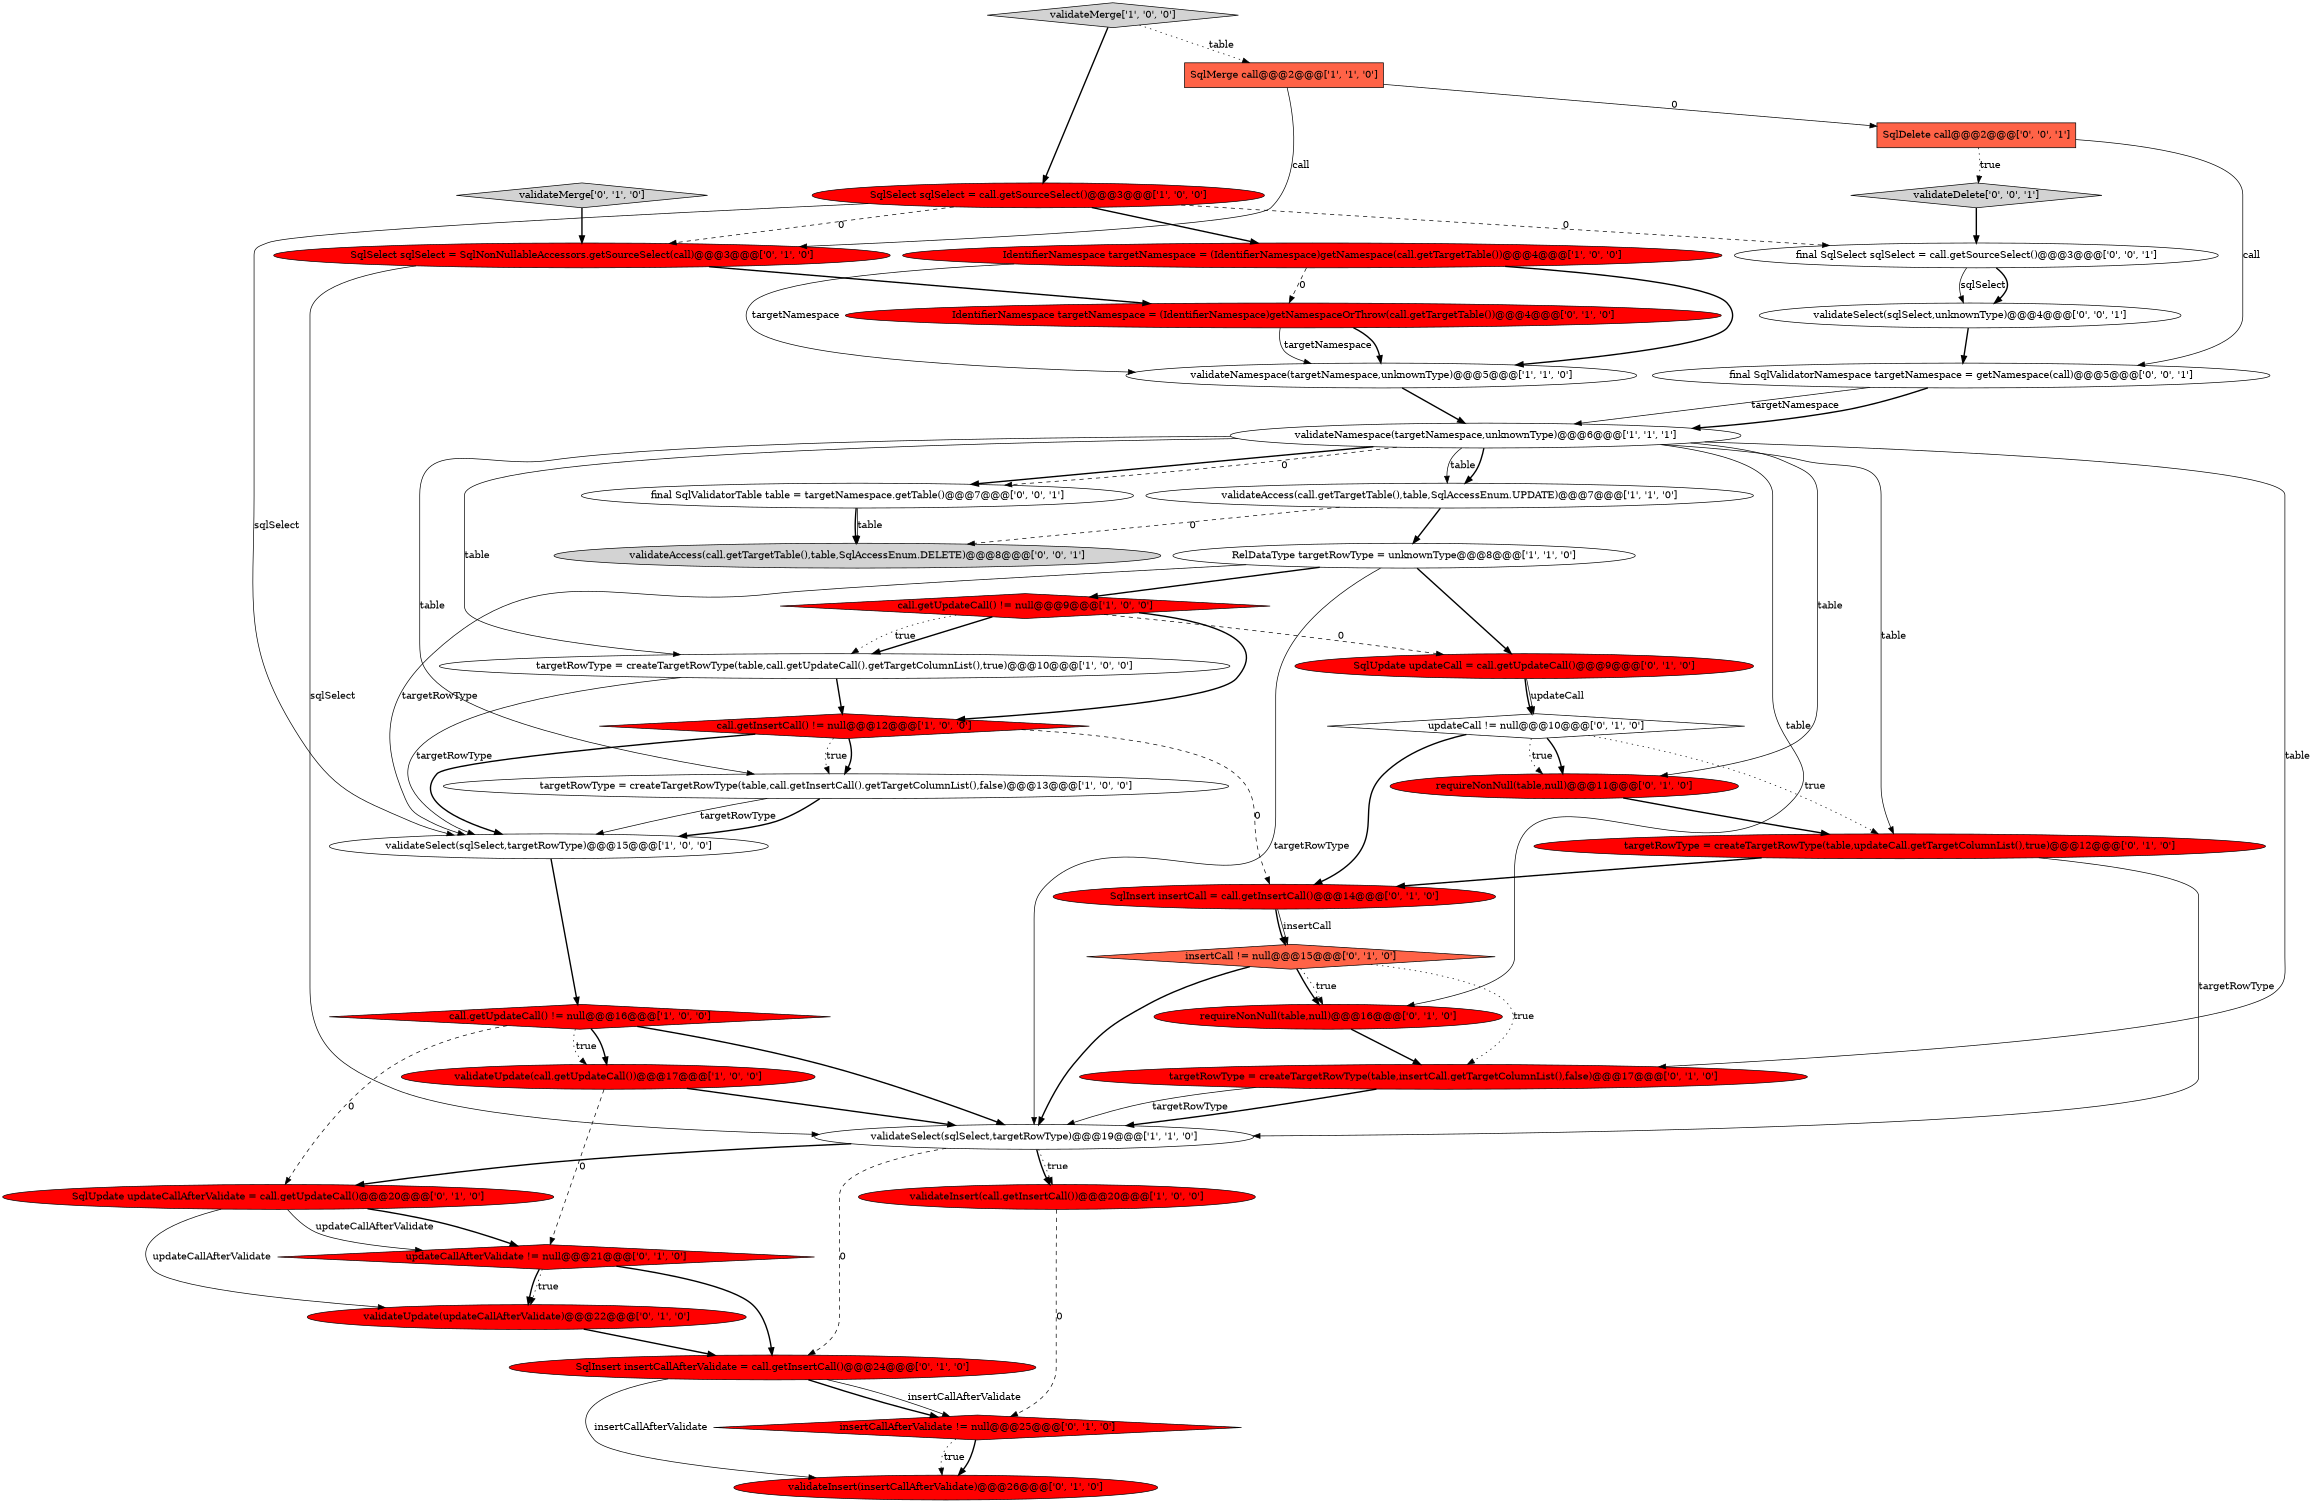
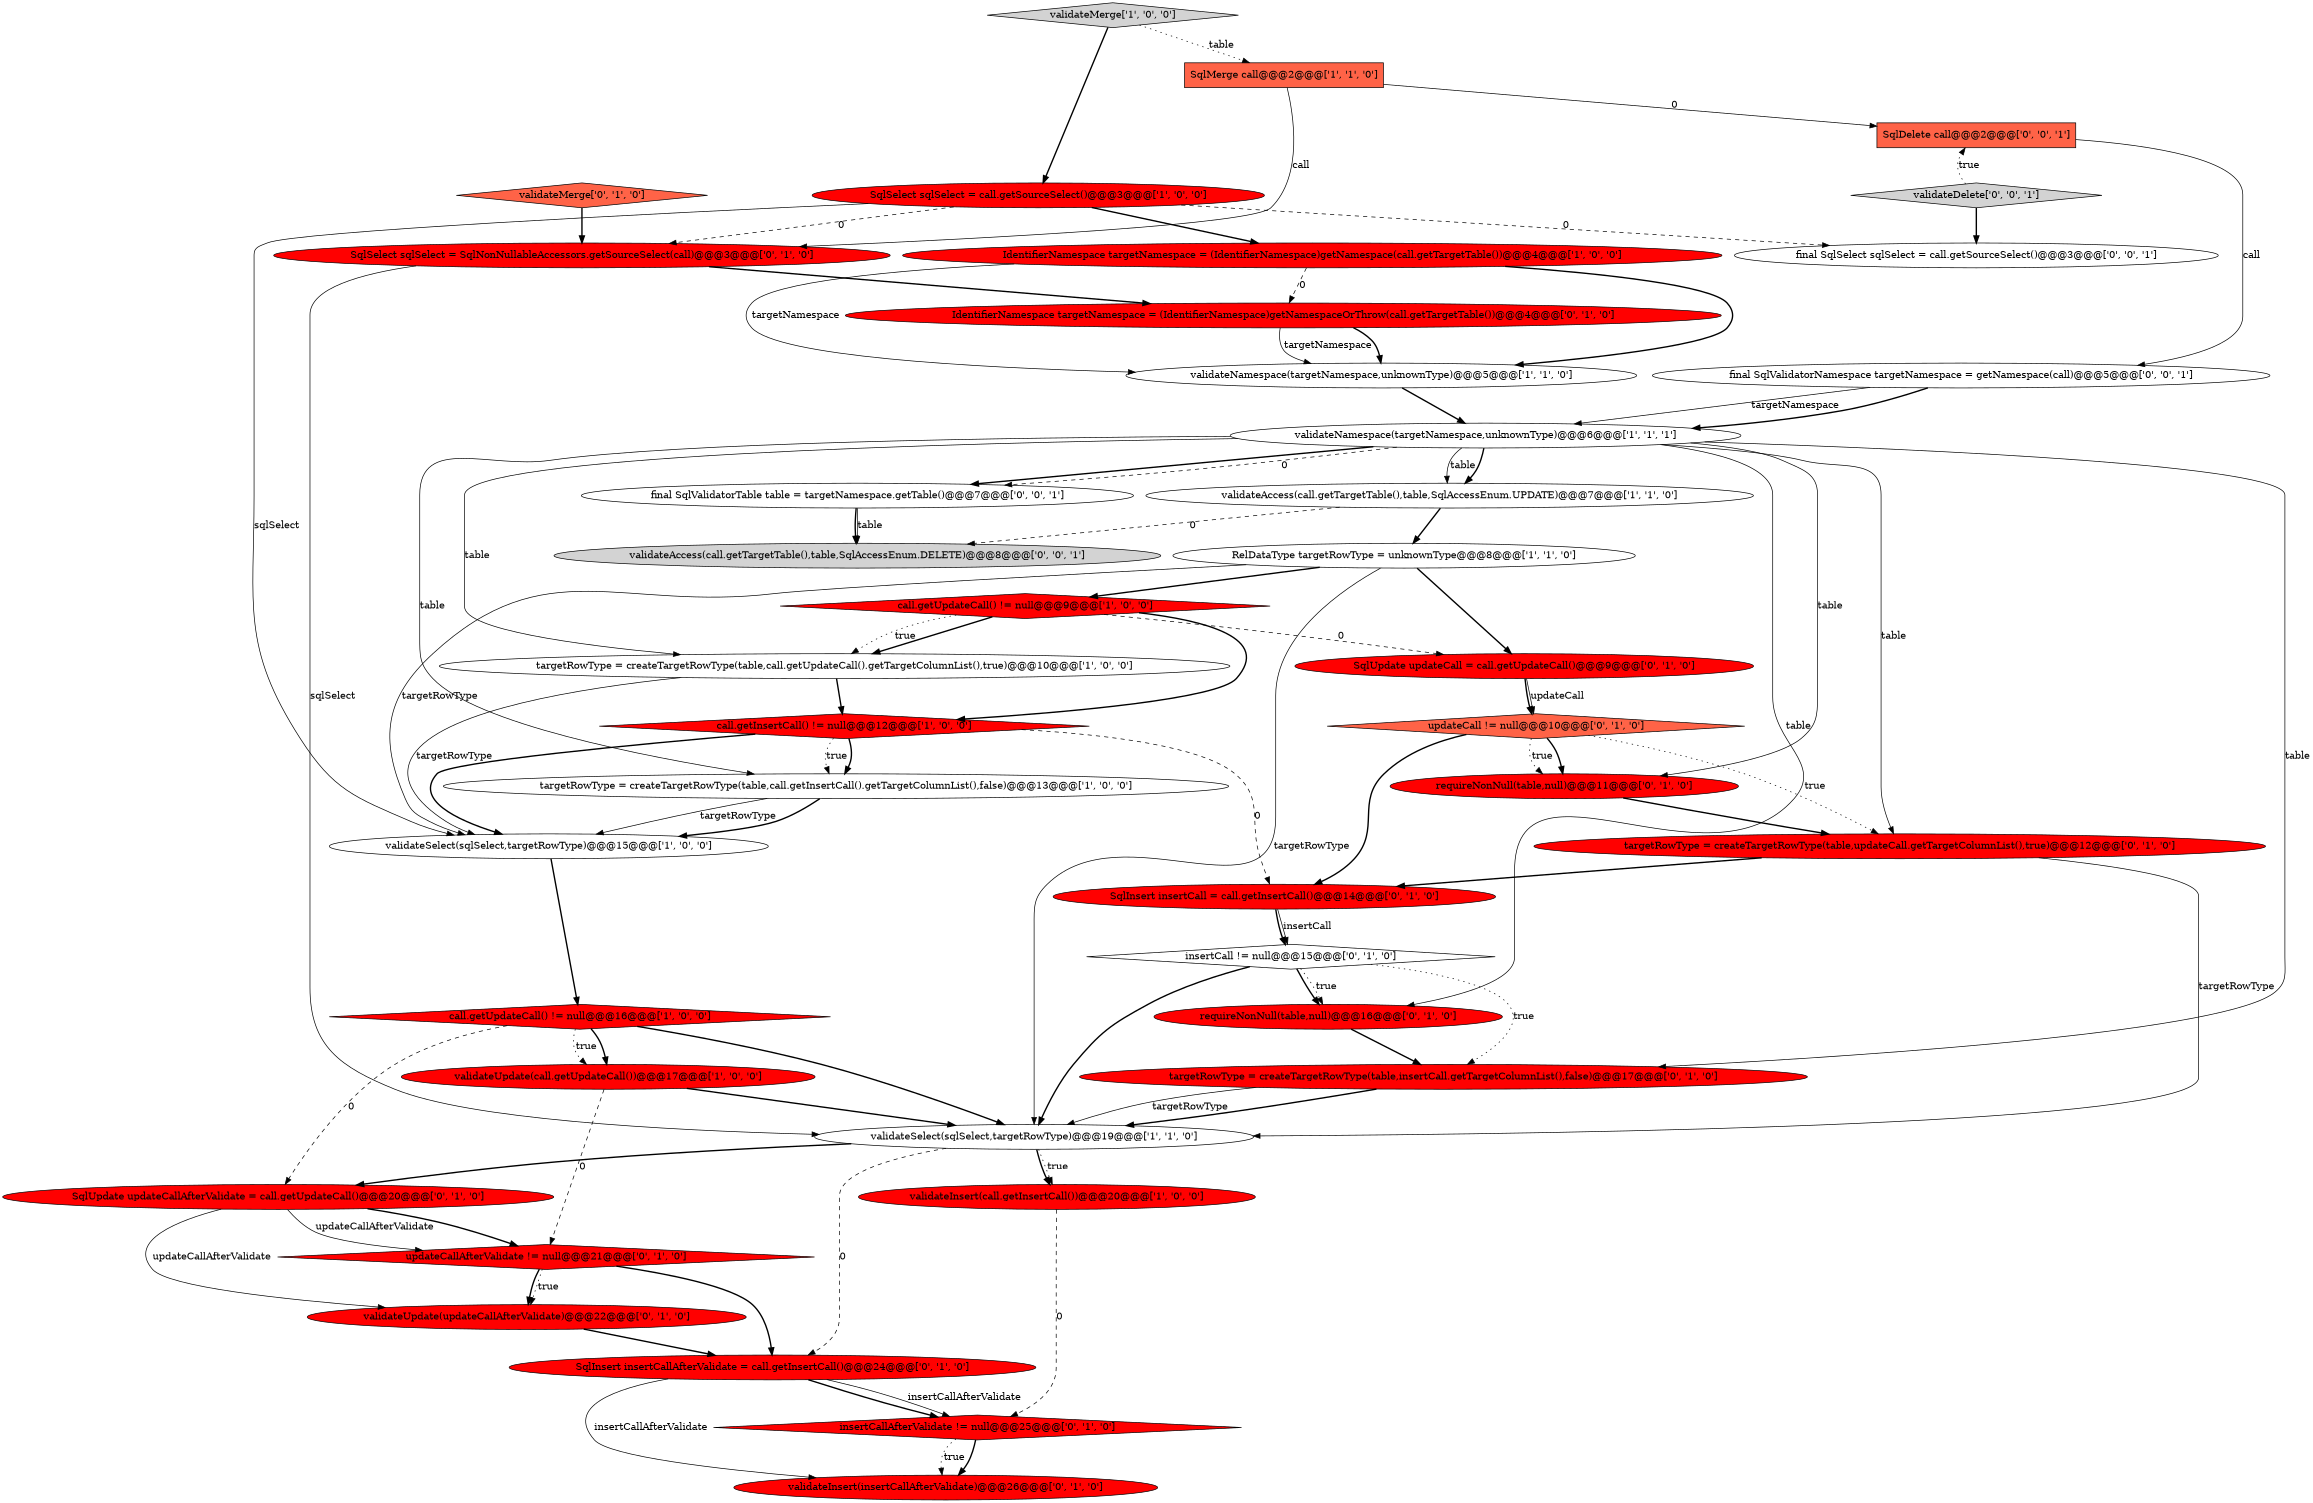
edge "SqlDelete call@@@2@@@['0', '0', '1']" -> "validateDelete['0', '0', '1']": reversed
node "validateMerge['0', '1', '0']": fillcolor lightgray -> tomato
node "validateSelect(sqlSelect,unknownType)@@@4@@@['0', '0', '1']": removed
node "updateCall != null@@@10@@@['0', '1', '0']": fillcolor white -> tomato
node "insertCall != null@@@15@@@['0', '1', '0']": fillcolor tomato -> white
